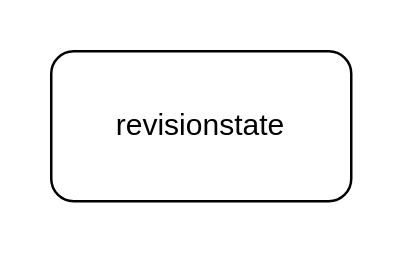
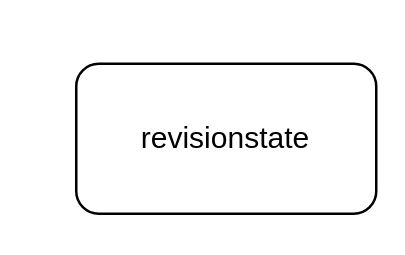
node "revisionstate": moved (201, 126) -> (226, 139)
